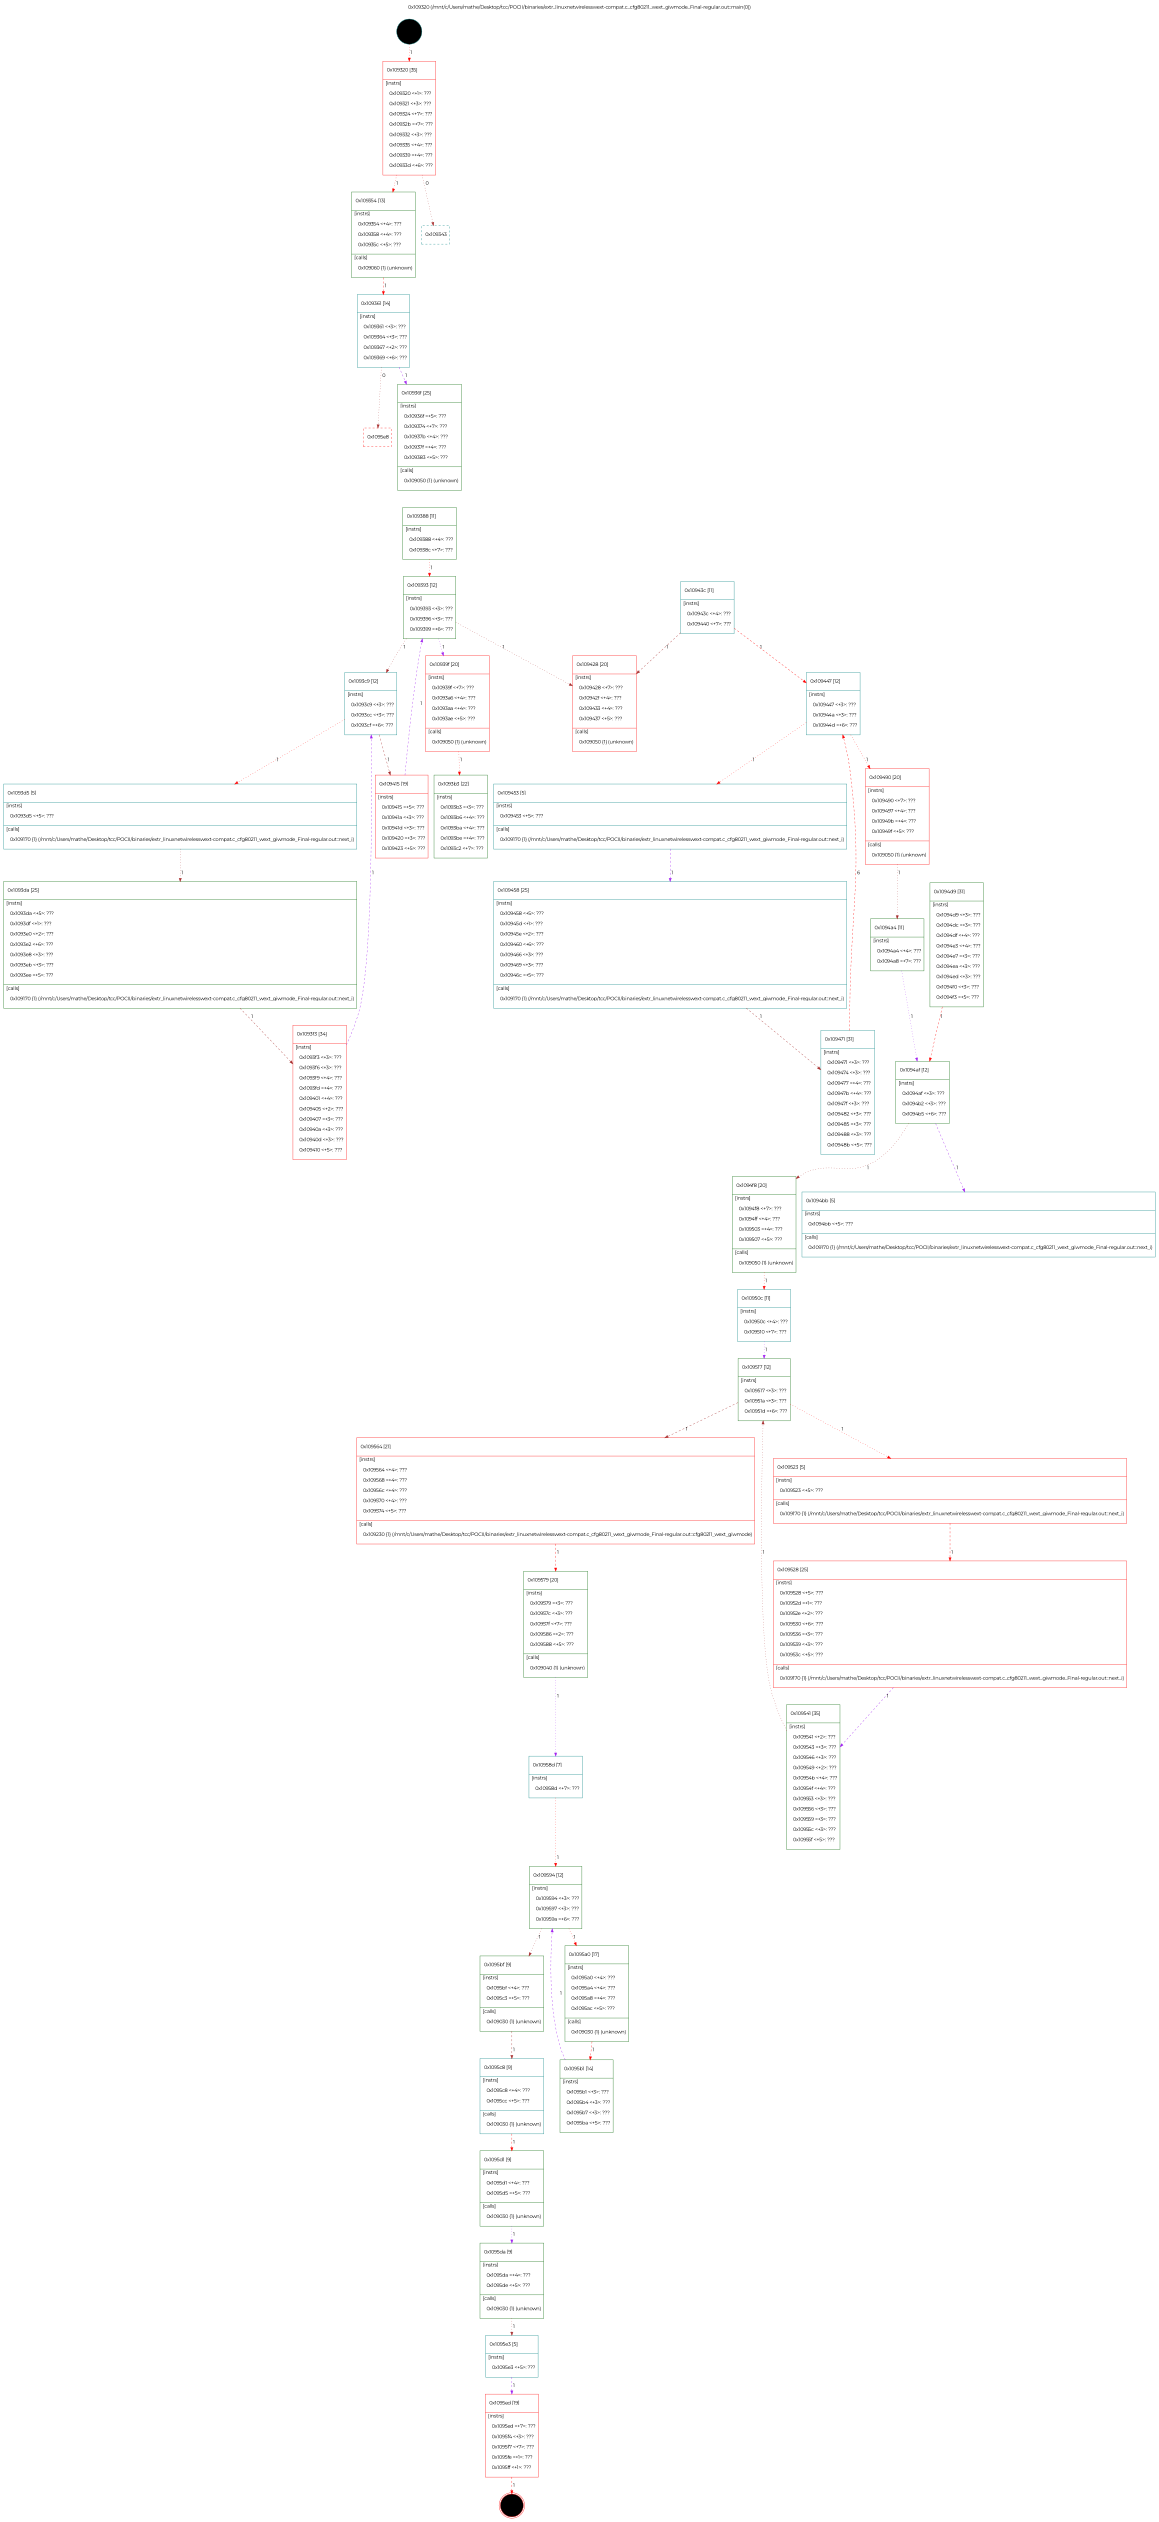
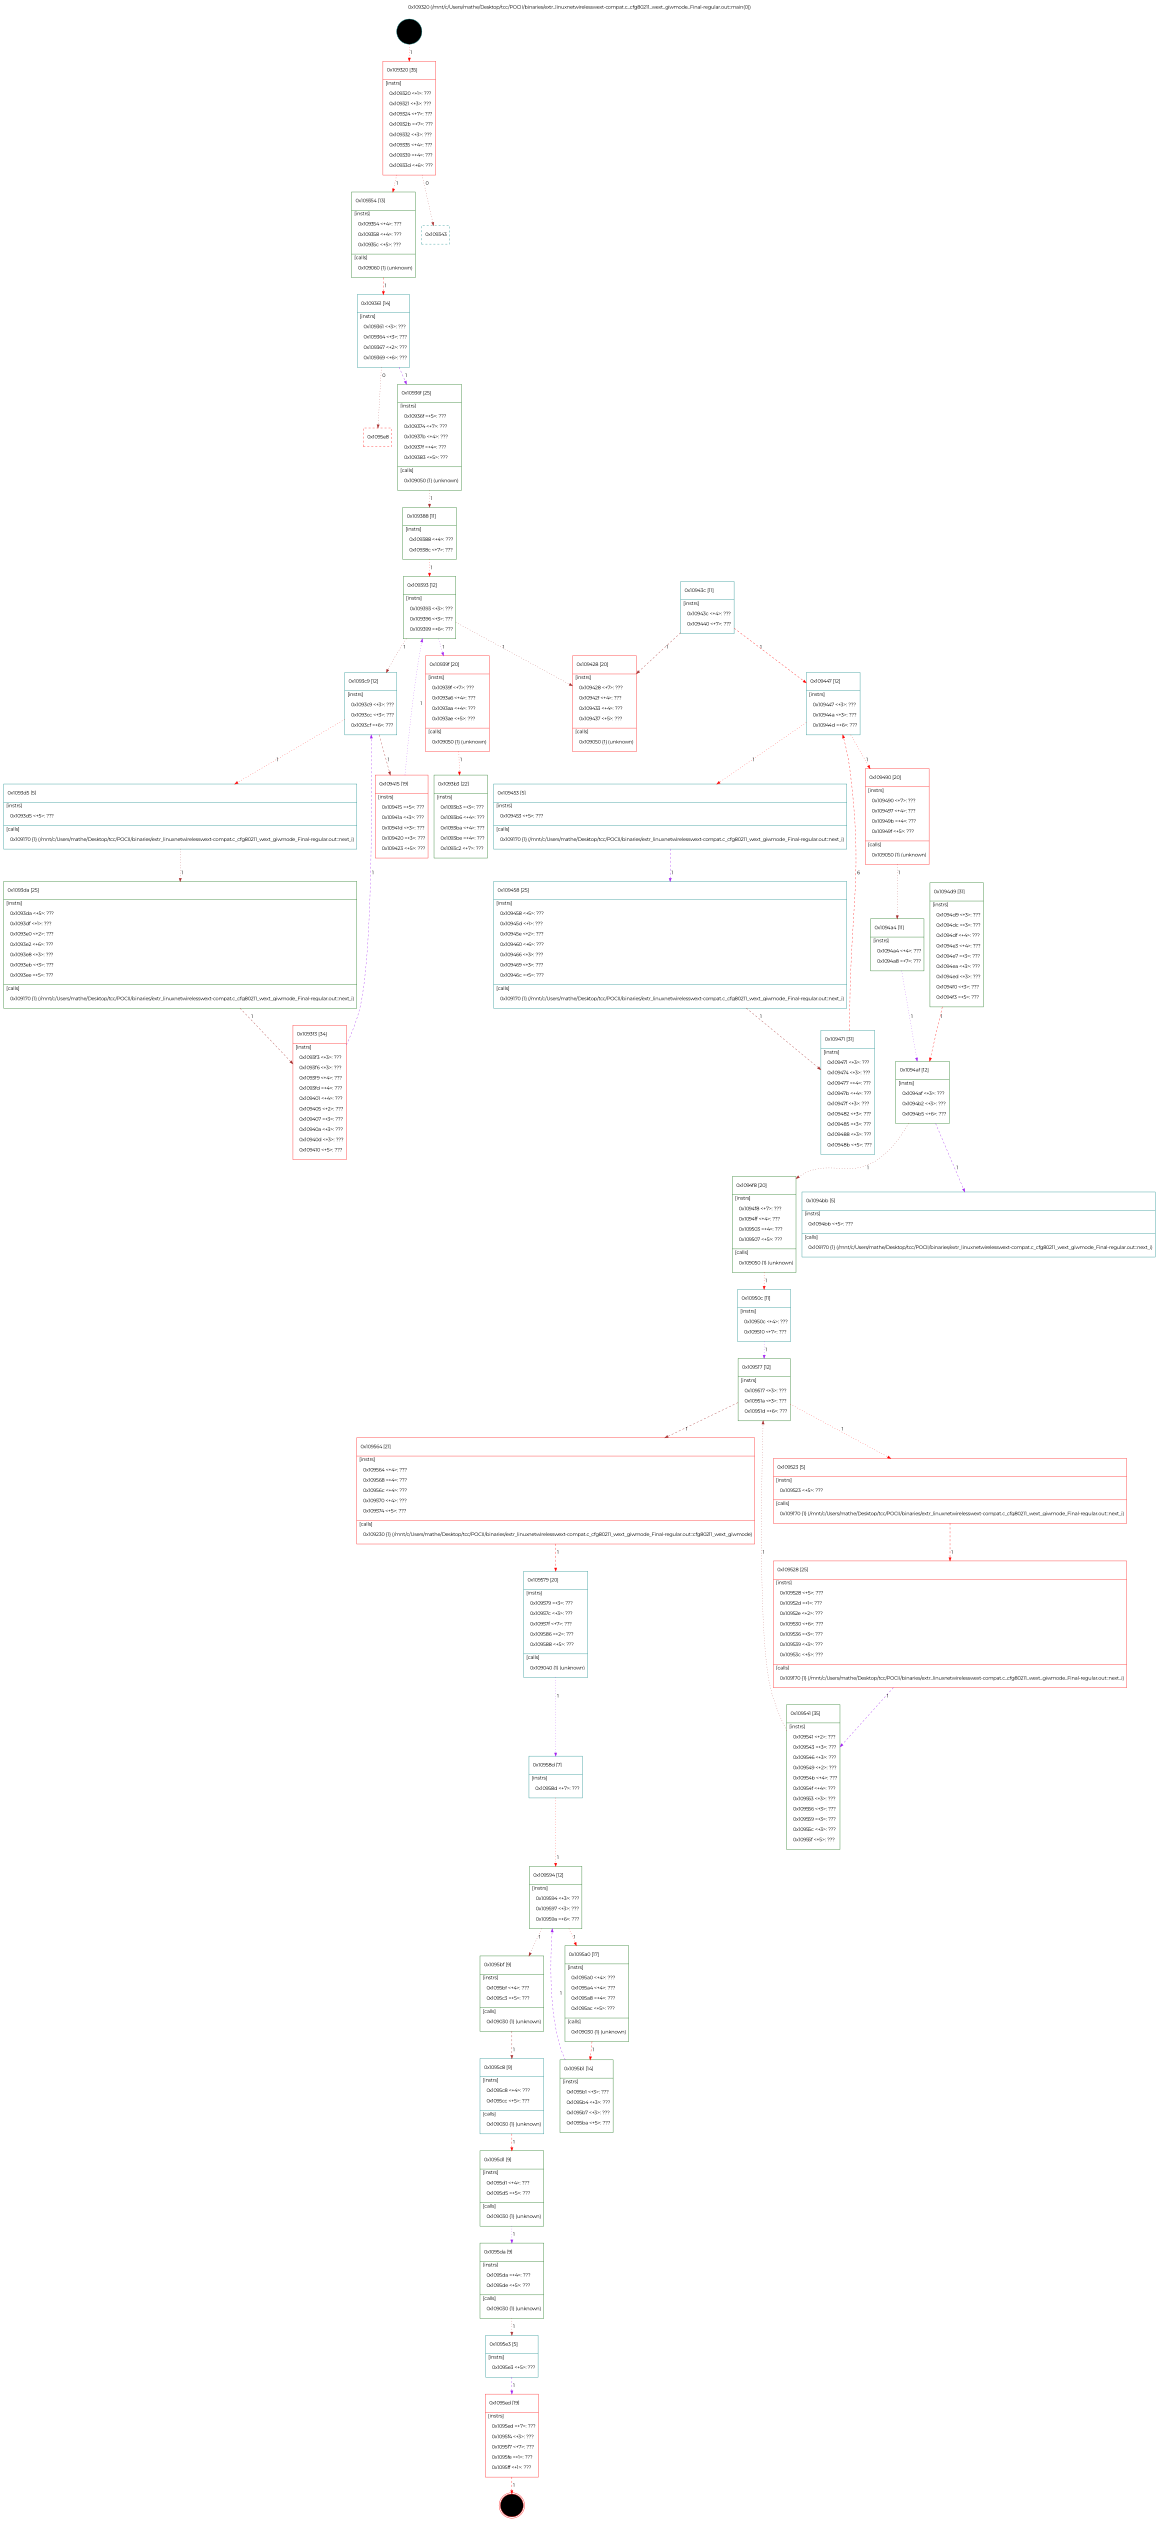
edge "0x10936f [25]" -> "0x109388 [11]": added, label "1"
edge "0x109415 [19]" -> "0x109393 [12]": style dashed -> dotted
node "0x109579 [20]": color darkgreen -> teal
